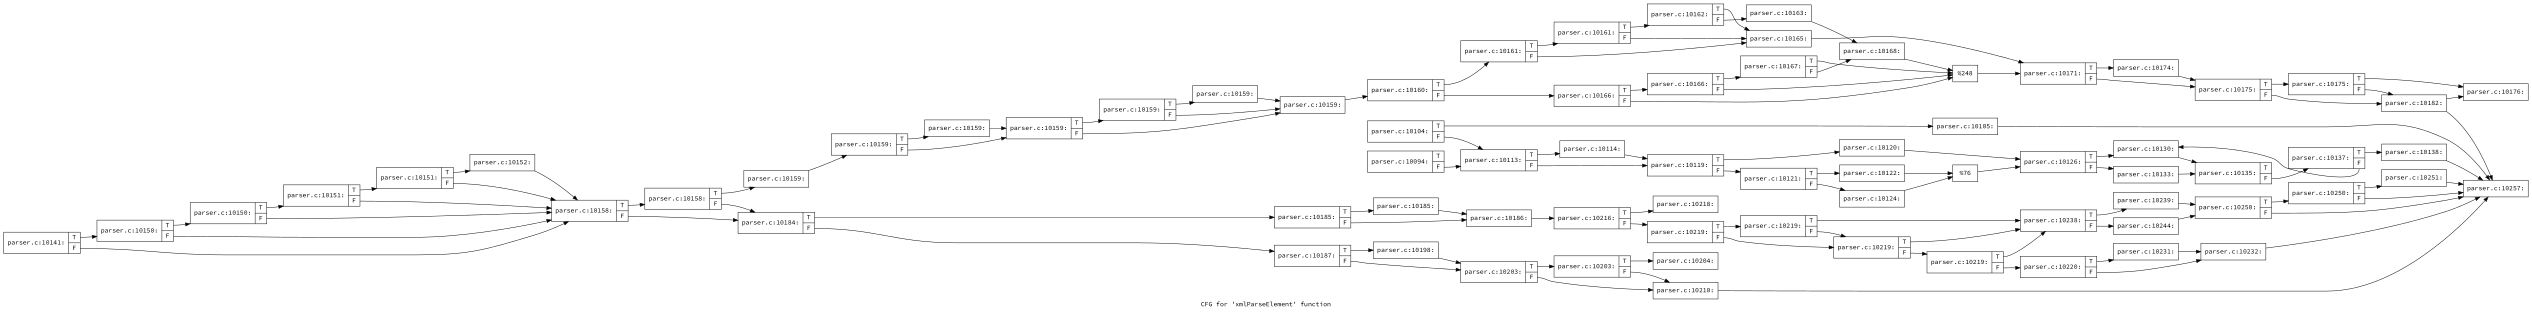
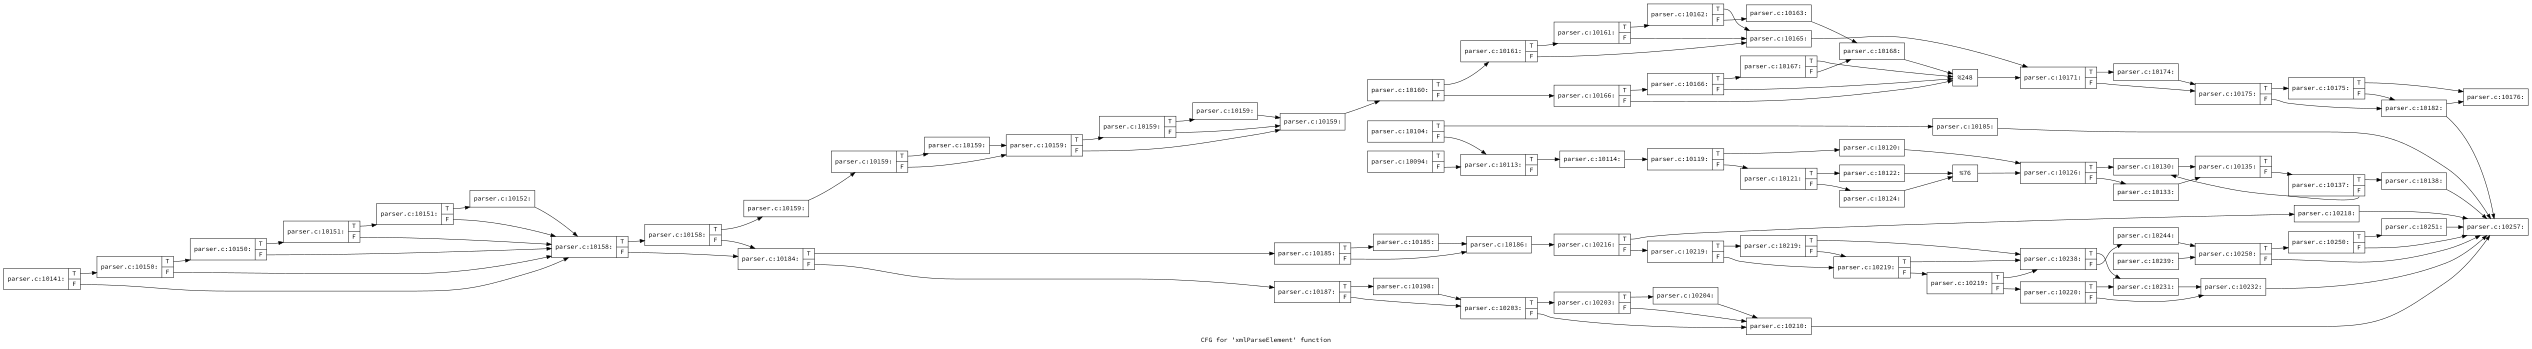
edge "parser.c:10113:" -> "parser.c:10119:": removed
edge "parser.c:10218:" -> "parser.c:10257:": added
edge "parser.c:10238:" -> "parser.c:10239:": now "parser.c:10238:" -> "parser.c:10231:"
edge "parser.c:10204:" -> "parser.c:10210:": added
